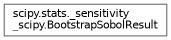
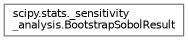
node "scipy.stats._sensitivity _scipy.BootstrapSobolResult": label "scipy.stats._sensitivity _scipy.BootstrapSobolResult" -> "scipy.stats._sensitivity _analysis.BootstrapSobolResult"
